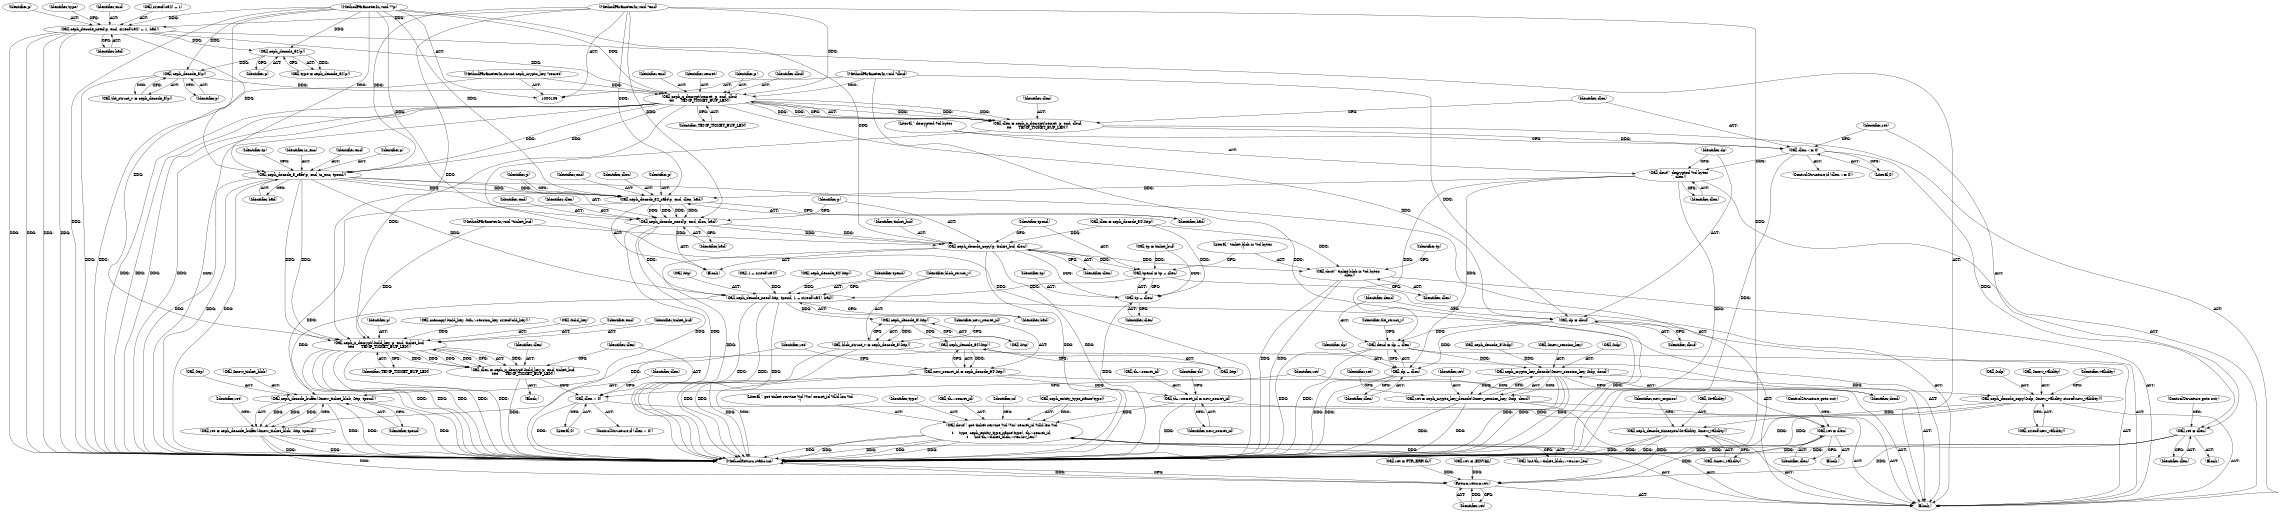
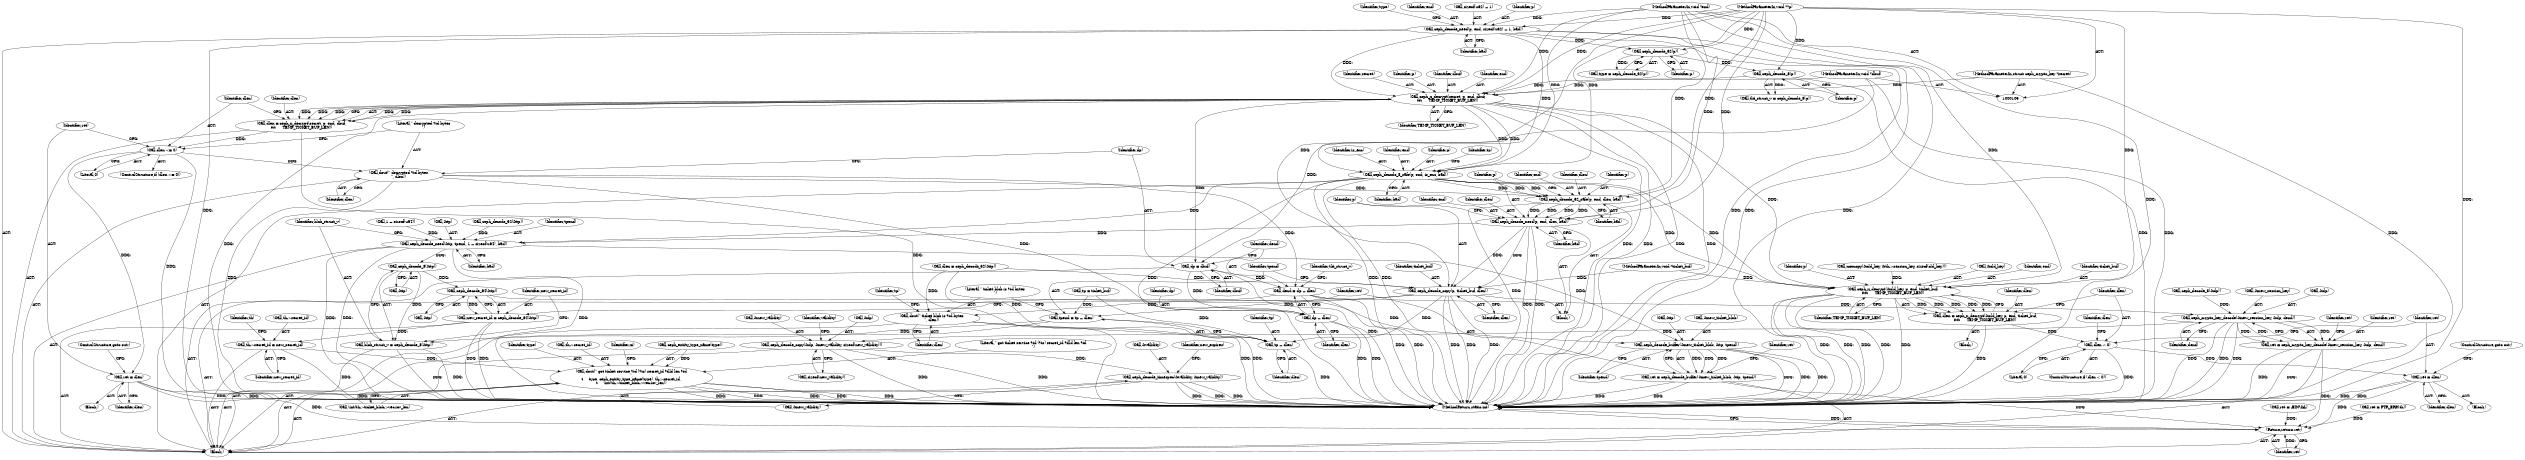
edge "(Call,tkt_struct_v = ceph_decode_8(p))" -> "(Call,ceph_decode_8(p))": removed, label "CFG:"
node "(Call,ceph_decode_8_safe(p, end, is_enc, tpend))": label "(Call,ceph_decode_8_safe(p, end, is_enc, tpend))" -> "(Call,ceph_decode_8_safe(p, end, is_enc, bad))"
edge "(Call,tpend = tp + dlen)" -> "(Call,ceph_decode_need(&tp, tpend, 1 + sizeof(u64), bad))": now "(Call,tpend = tp + dlen)" -> "(Call,blob_struct_v = ceph_decode_8(&tp))"
